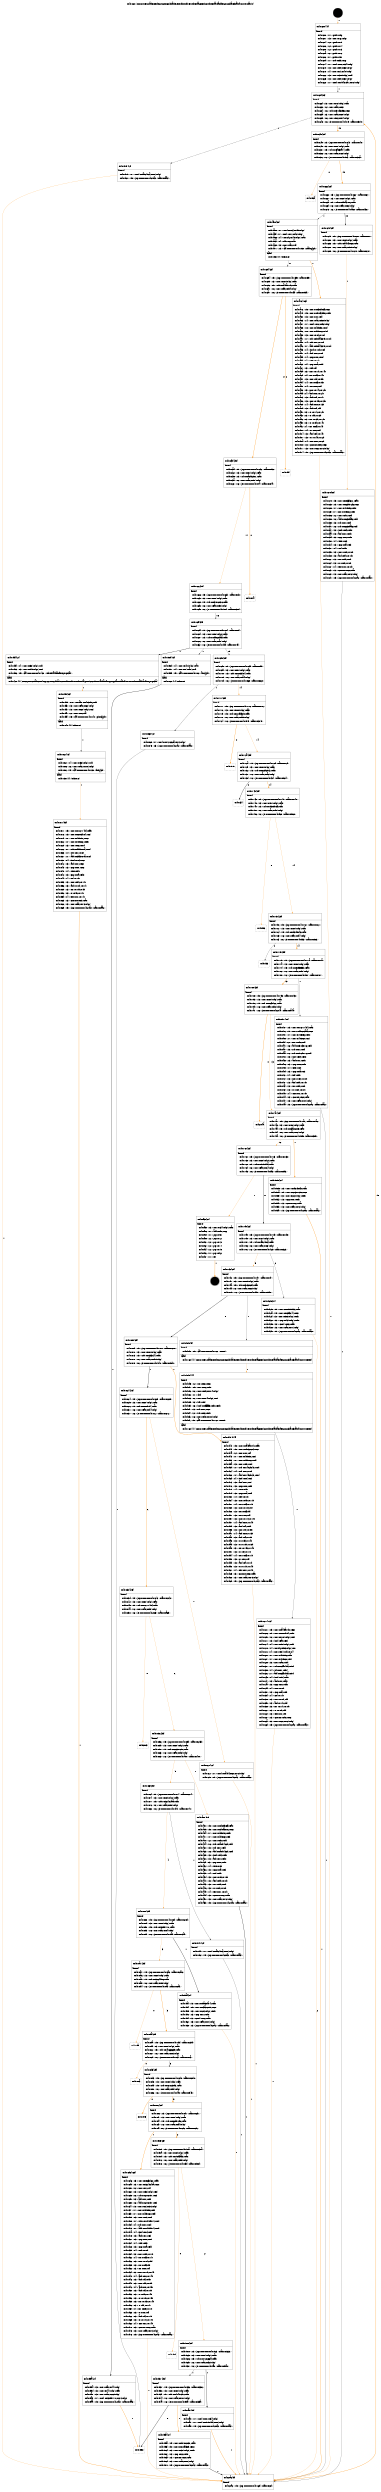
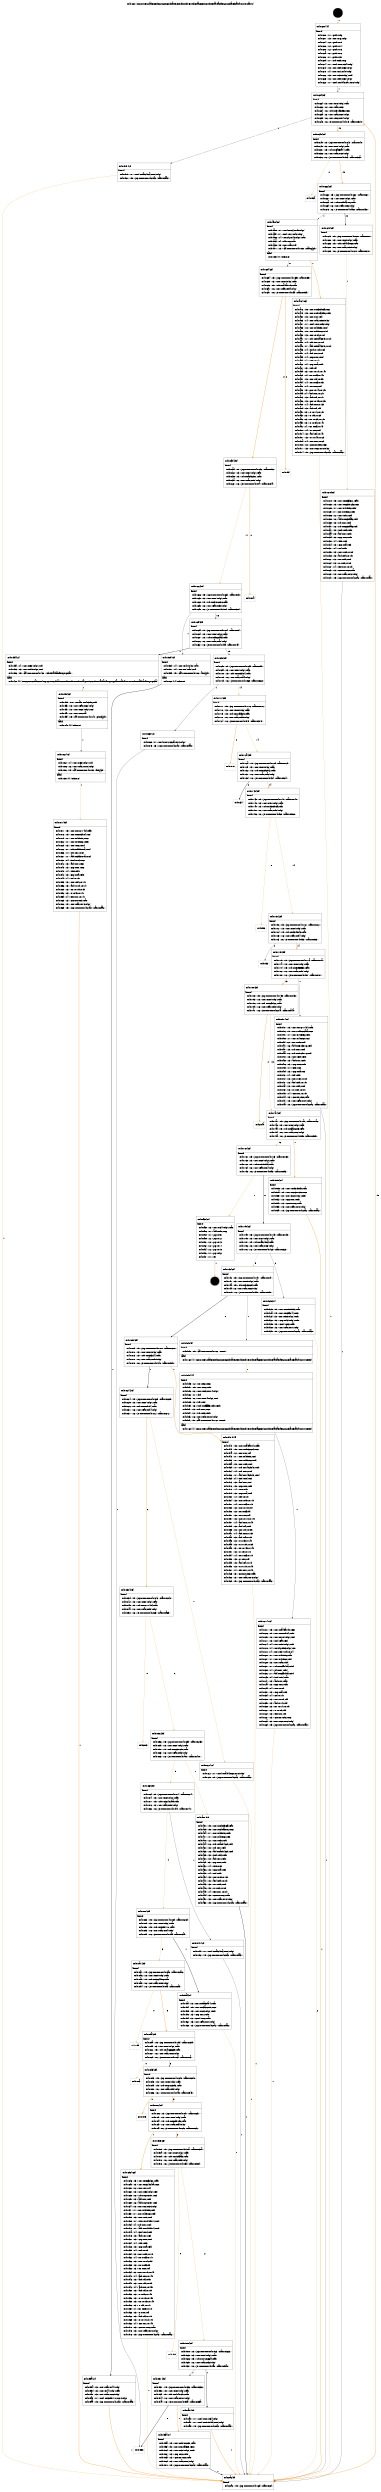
edge "0x4016df [25]" -> "0x40198d [13]": now "0x4016c6 [25]" -> "0x40198d [13]"
edge "0x40199a [21]" -> "0x401950": now "0x40199a [21]" -> "0x4020a2 [5]"
